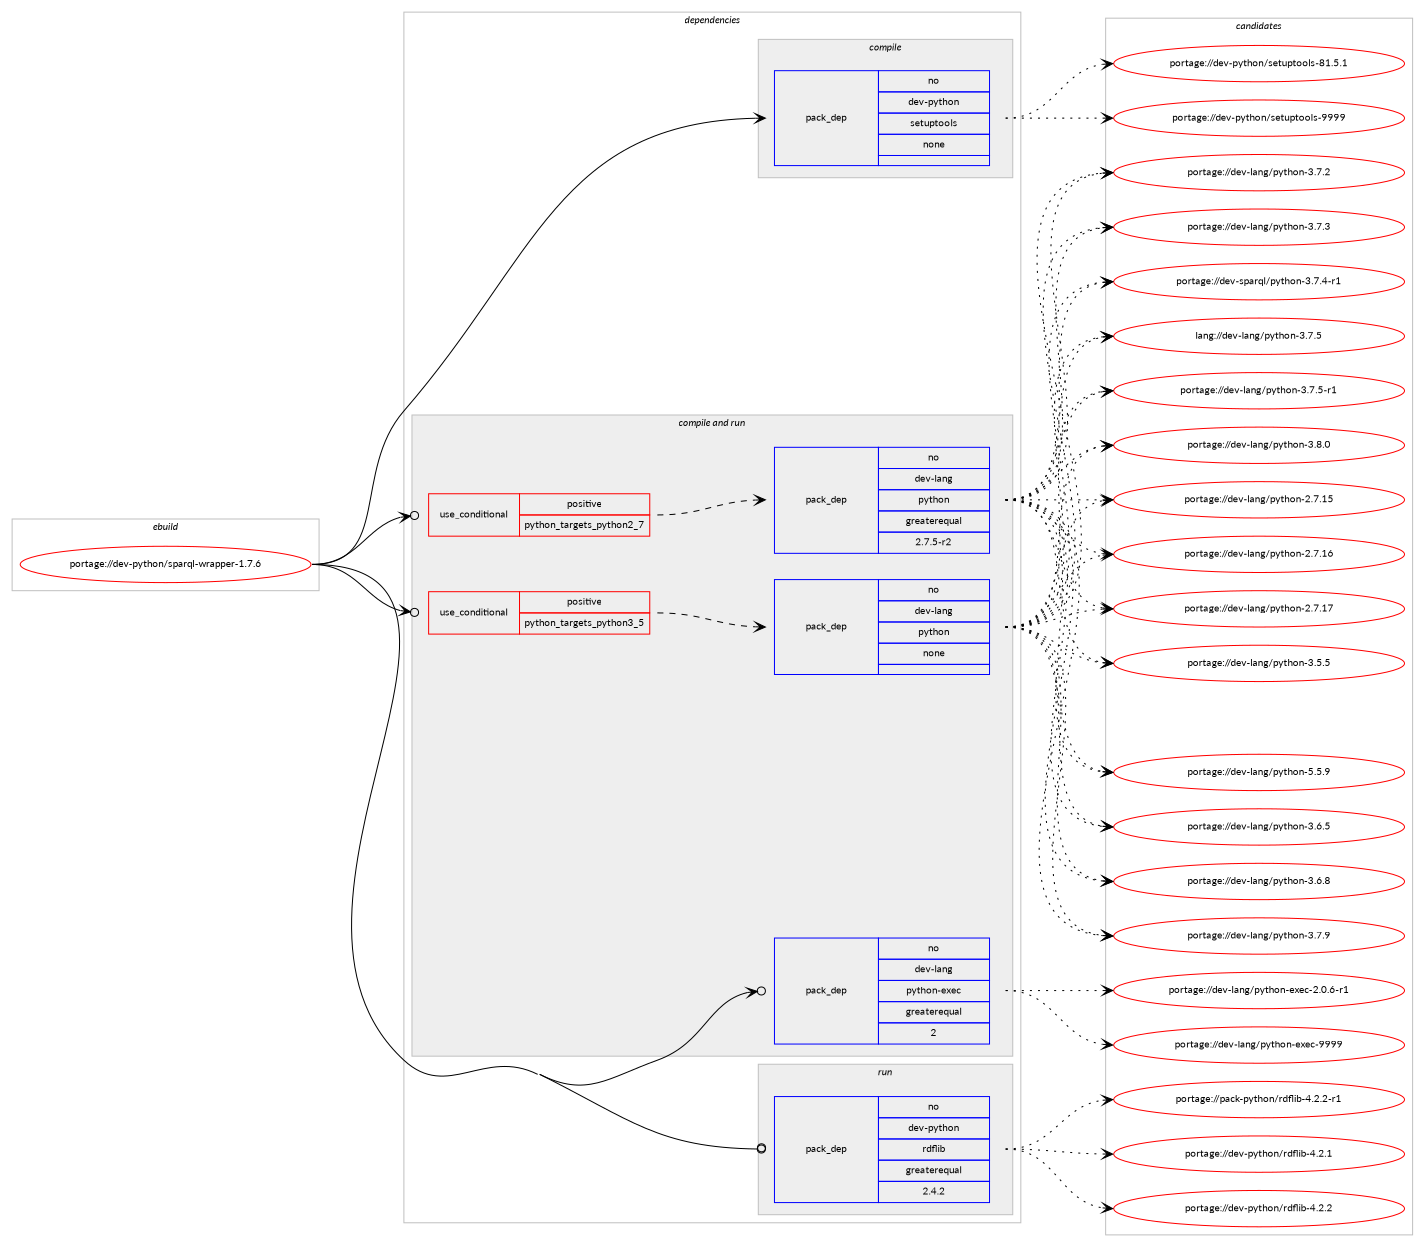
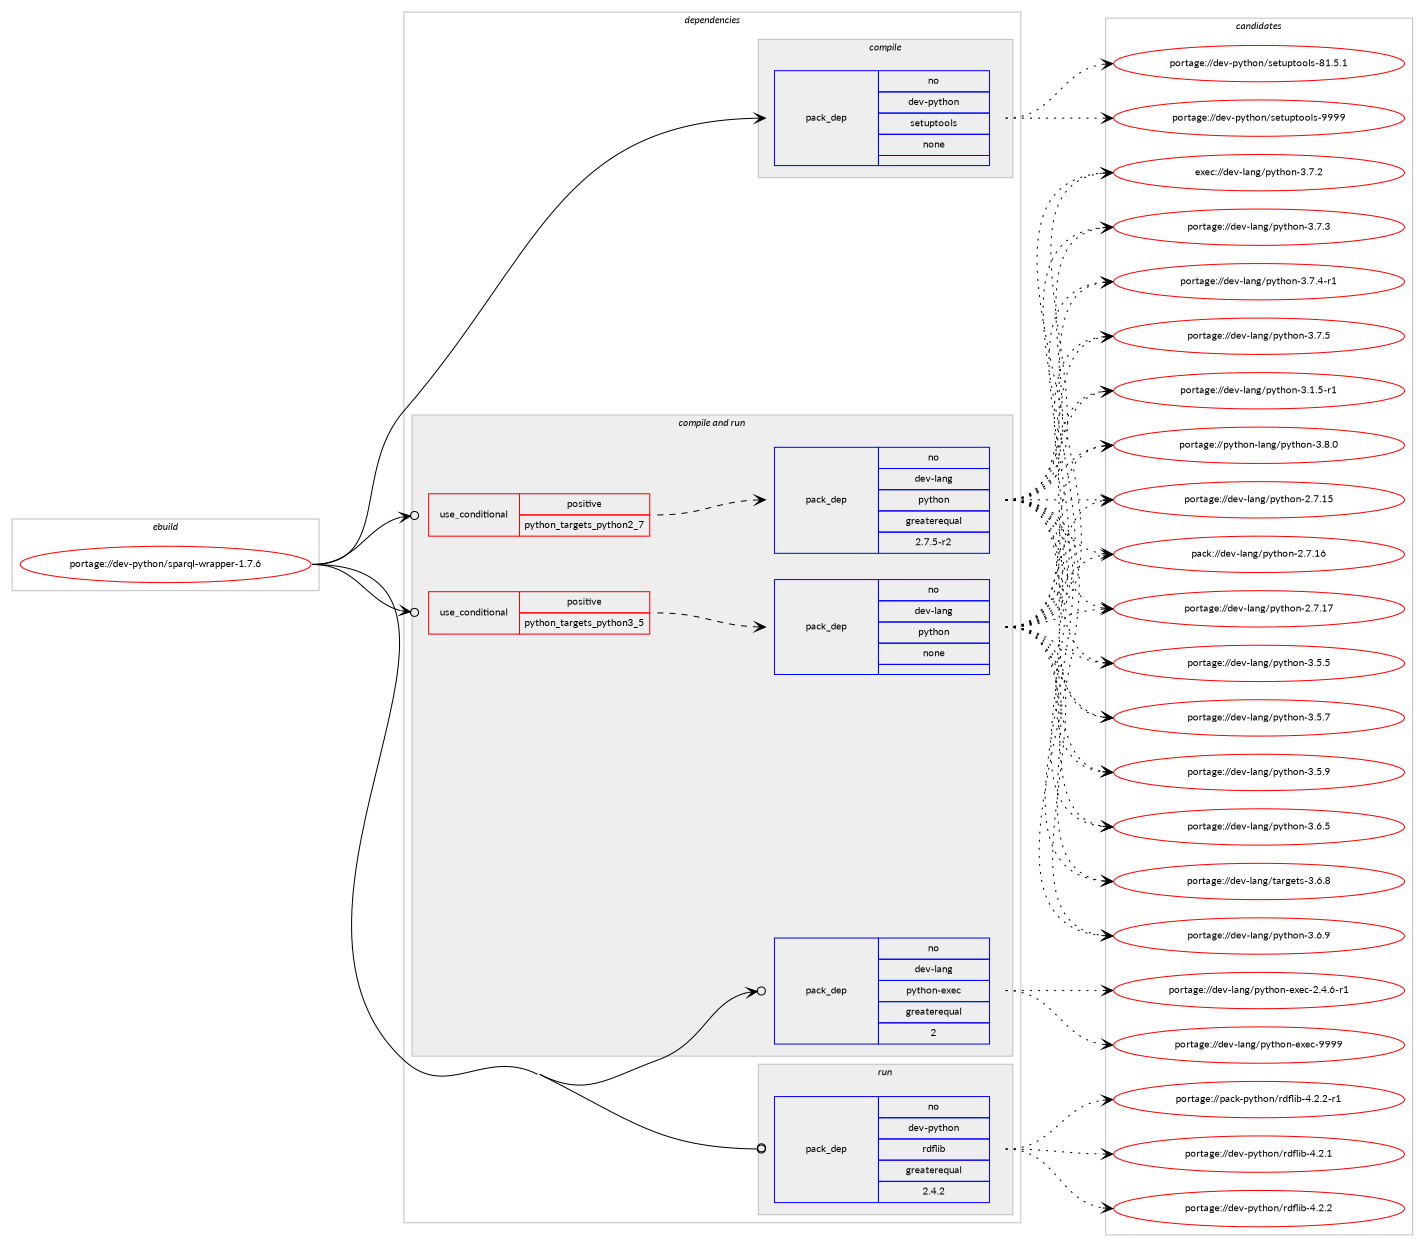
node "portage://dev-lang/python-3.7.2": label "portage://dev-lang/python-3.7.2" -> "exec://dev-lang/python-3.7.2"
node "portage://dev-sparql/python-3.7.4-r1": label "portage://dev-sparql/python-3.7.4-r1" -> "portage://dev-lang/python-3.7.4-r1"
node "lang://dev-lang/python-3.7.5": label "lang://dev-lang/python-3.7.5" -> "portage://dev-lang/python-3.7.5"
node "portage://dev-lang/python-3.7.5-r1": label "portage://dev-lang/python-3.7.5-r1" -> "portage://dev-lang/python-3.1.5-r1"
node "portage://dev-lang/python-3.8.0": label "portage://dev-lang/python-3.8.0" -> "portage://python-lang/python-3.8.0"
node "portage://dev-lang/python-2.7.16": label "portage://dev-lang/python-2.7.16" -> "pack://dev-lang/python-2.7.16"
node "portage://dev-lang/python-3.5.7": added
node "portage://dev-lang/python-5.5.9": label "portage://dev-lang/python-5.5.9" -> "portage://dev-lang/python-3.5.9"
node "portage://dev-lang/python-3.6.8": label "portage://dev-lang/python-3.6.8" -> "portage://dev-lang/targets-3.6.8"
node "portage://dev-lang/python-3.7.9": label "portage://dev-lang/python-3.7.9" -> "portage://dev-lang/python-3.6.9"
node "portage://dev-lang/python-exec-2.0.6-r1": label "portage://dev-lang/python-exec-2.0.6-r1" -> "portage://dev-lang/python-exec-2.4.6-r1"
